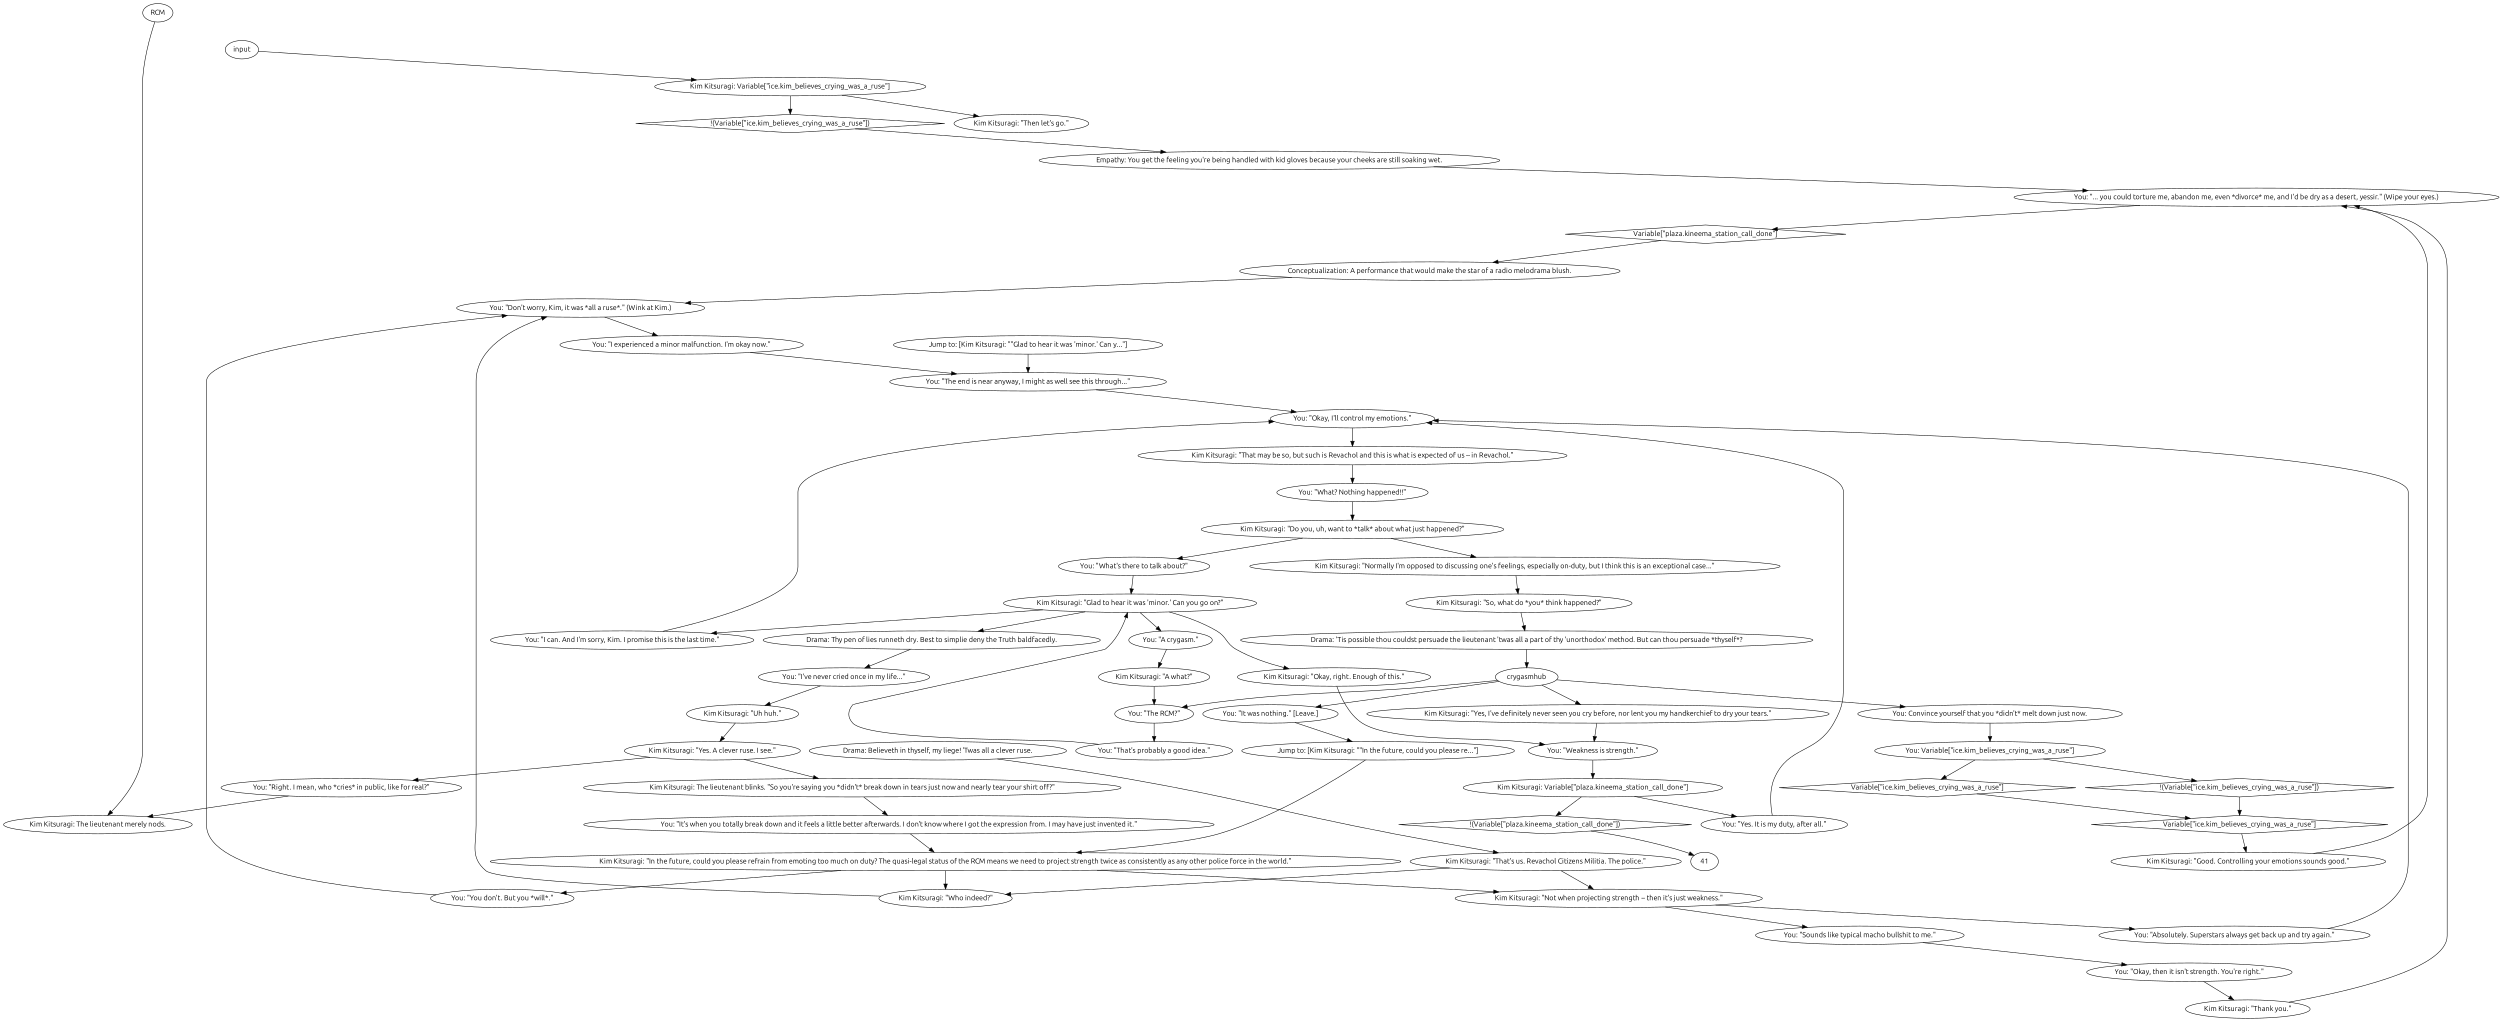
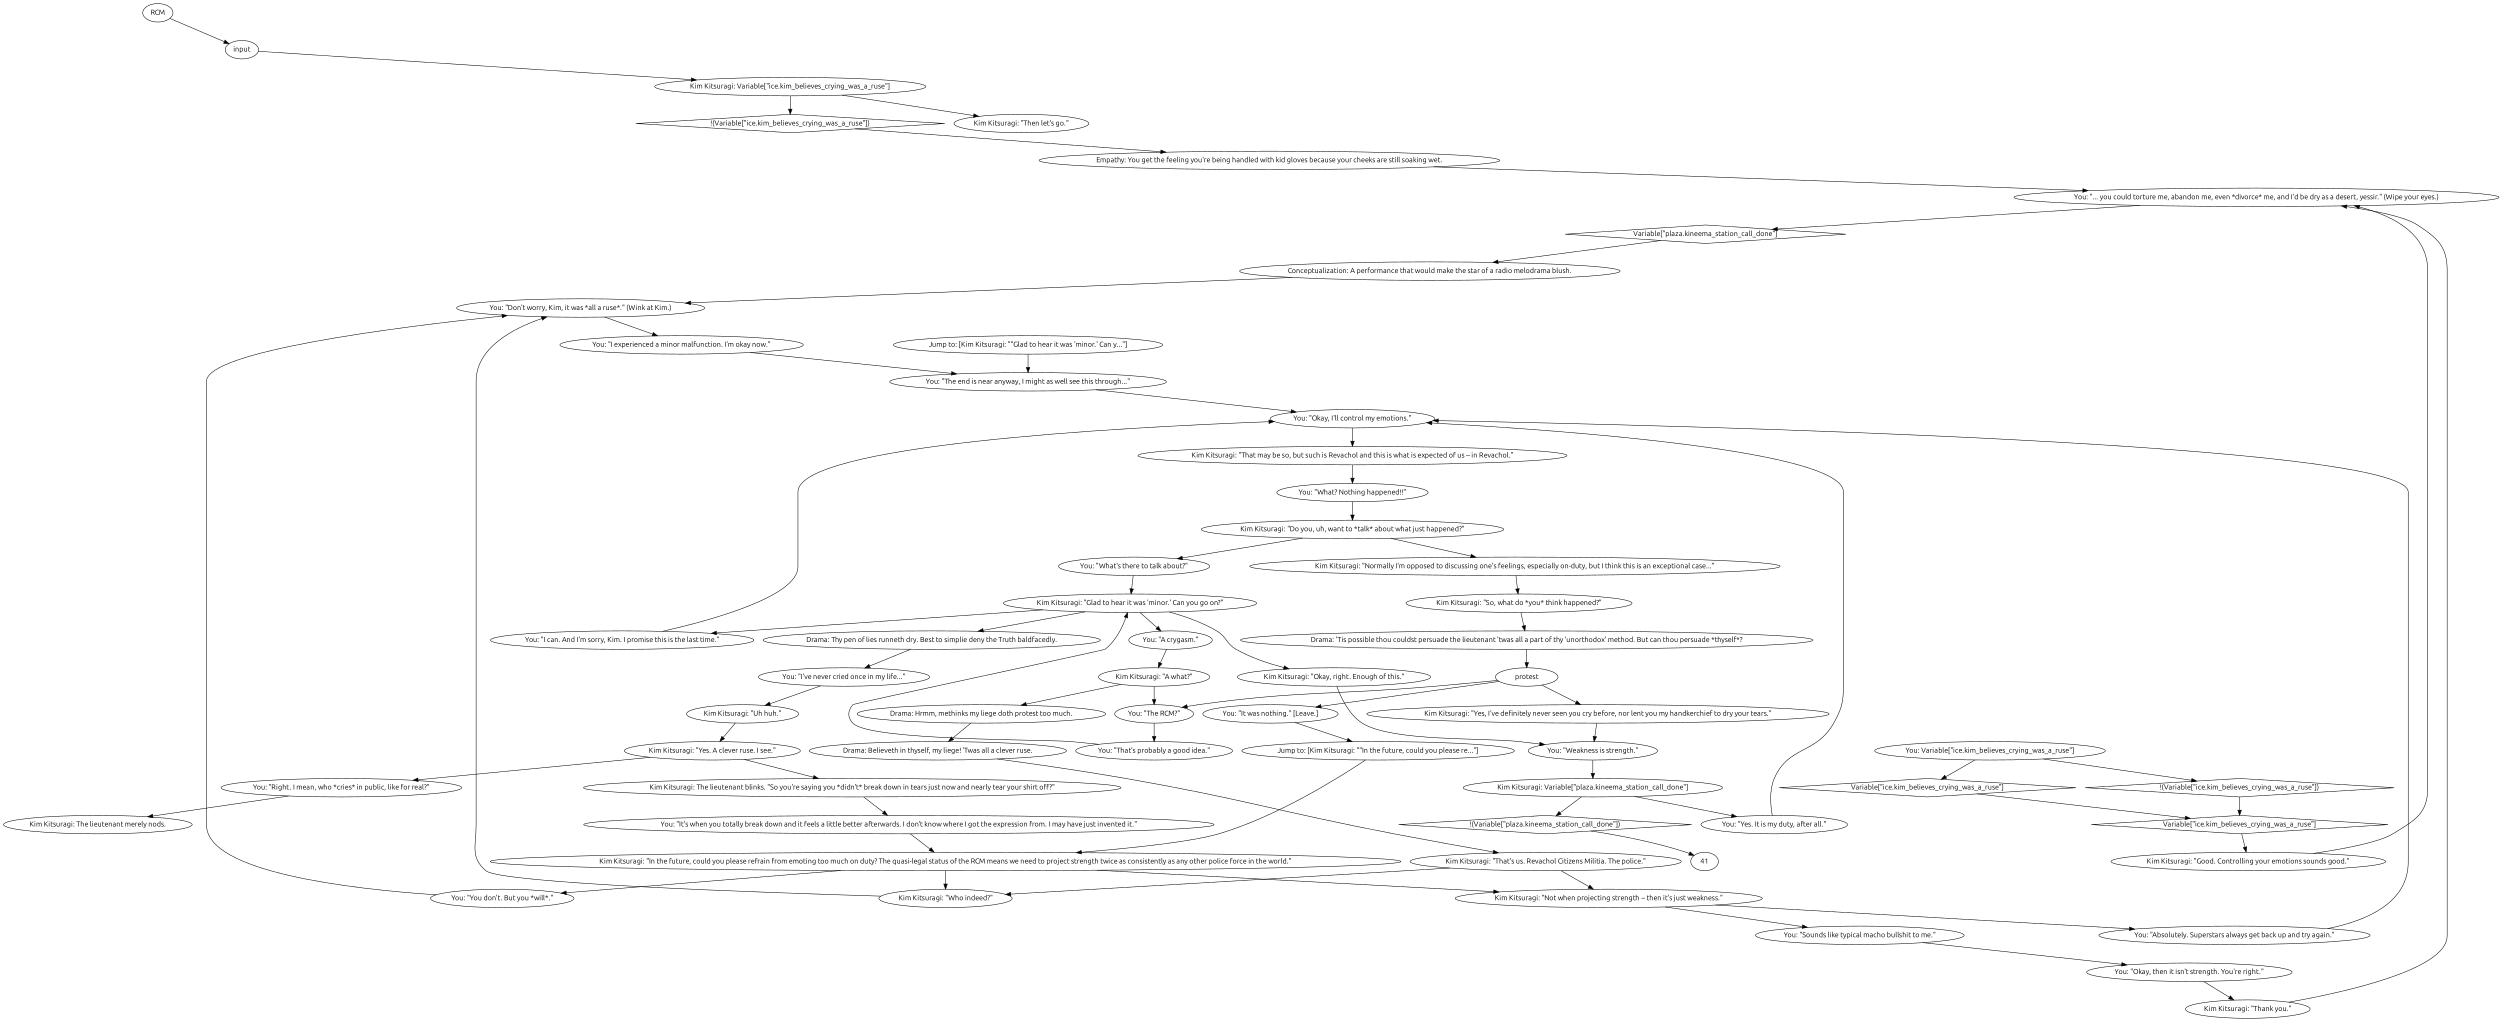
edge "RCM" -> "Kim Kitsuragi: The lieutenant merely nods.": now "RCM" -> "input"
node "crygasmhub": label "crygasmhub" -> "protest"
node "Drama: Hrmm, methinks my liege doth protest too much.": added
node "You: Convince yourself that you *didn't* melt down just now.": removed
